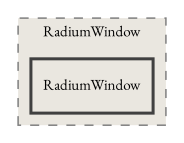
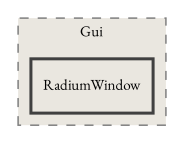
cluster "RadiumWindow": label "RadiumWindow" -> "Gui"
